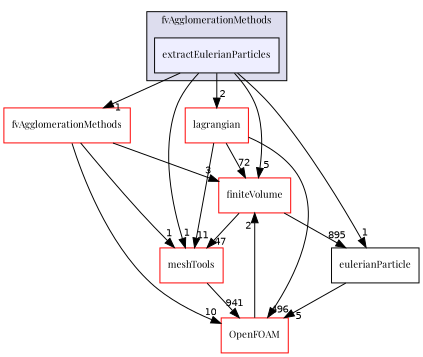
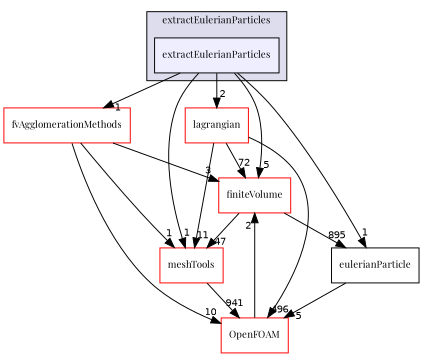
cluster "fvAgglomerationMethods": label "fvAgglomerationMethods" -> "extractEulerianParticles"
